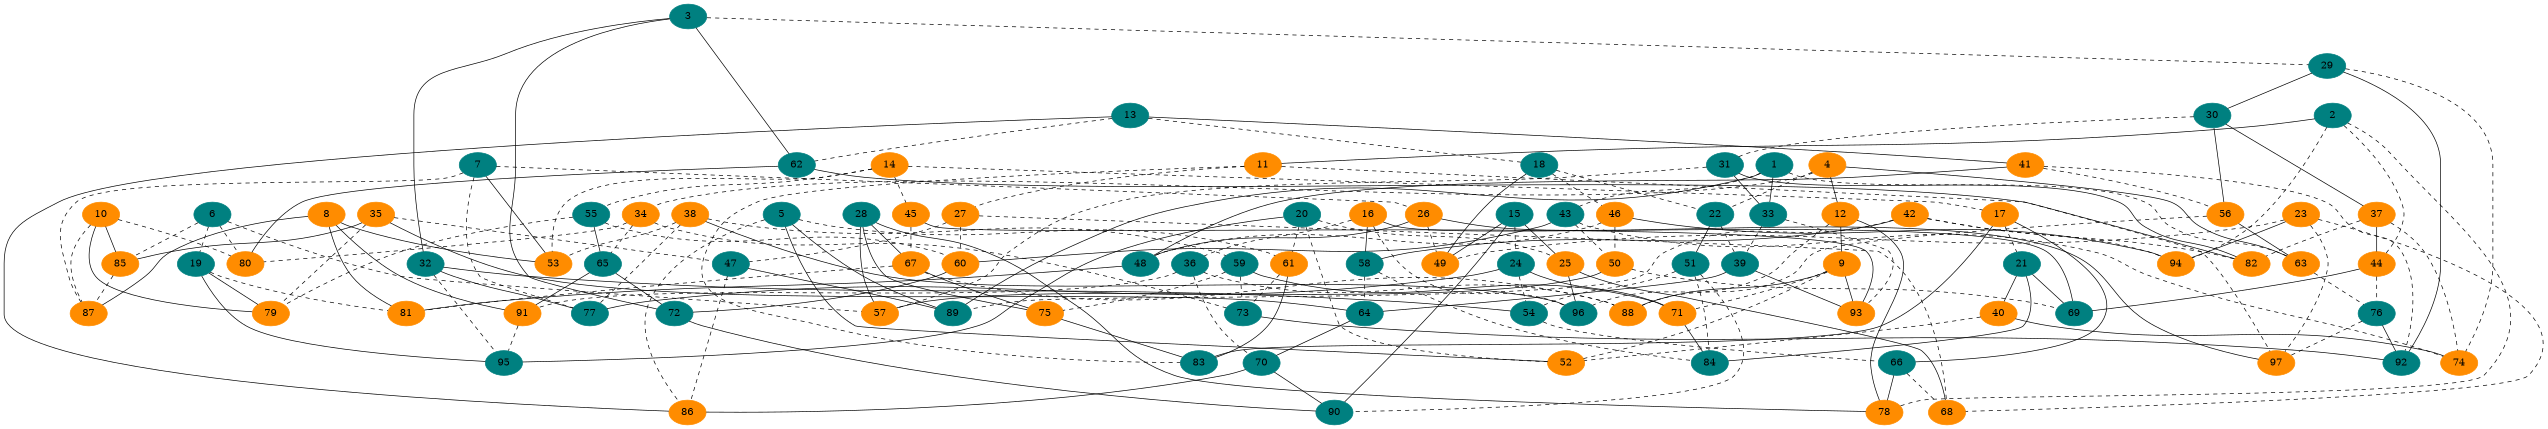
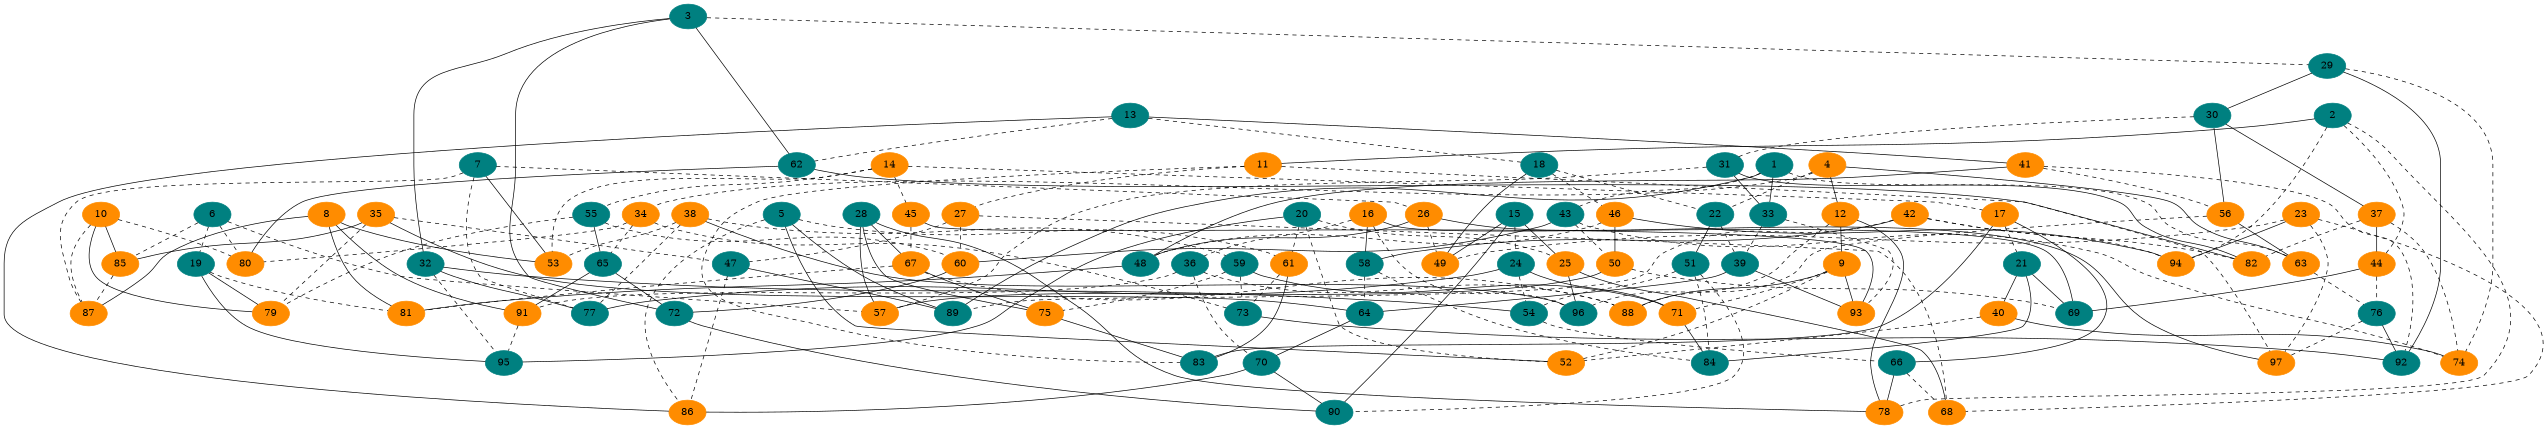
edge "46" -- "50": style dashed -> solid
